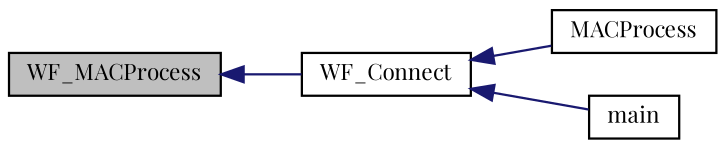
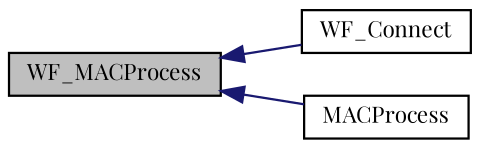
edge "MACProcess" -> "WF_Connect": now "MACProcess" -> "WF_MACProcess"
node "main": removed
